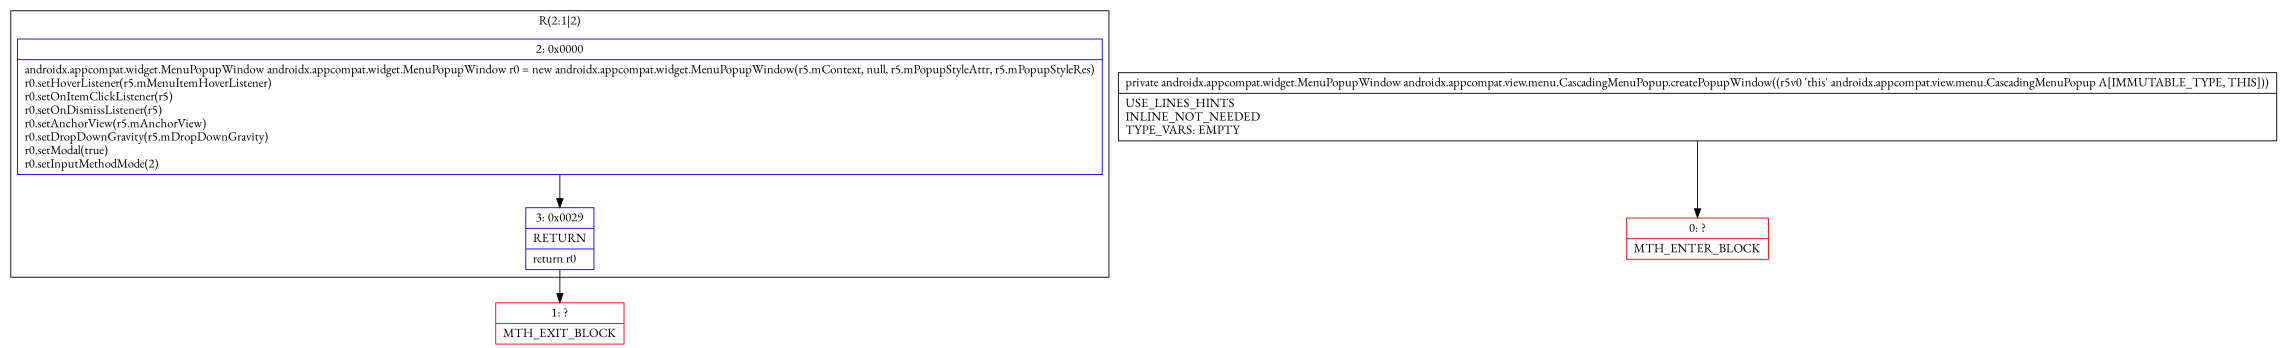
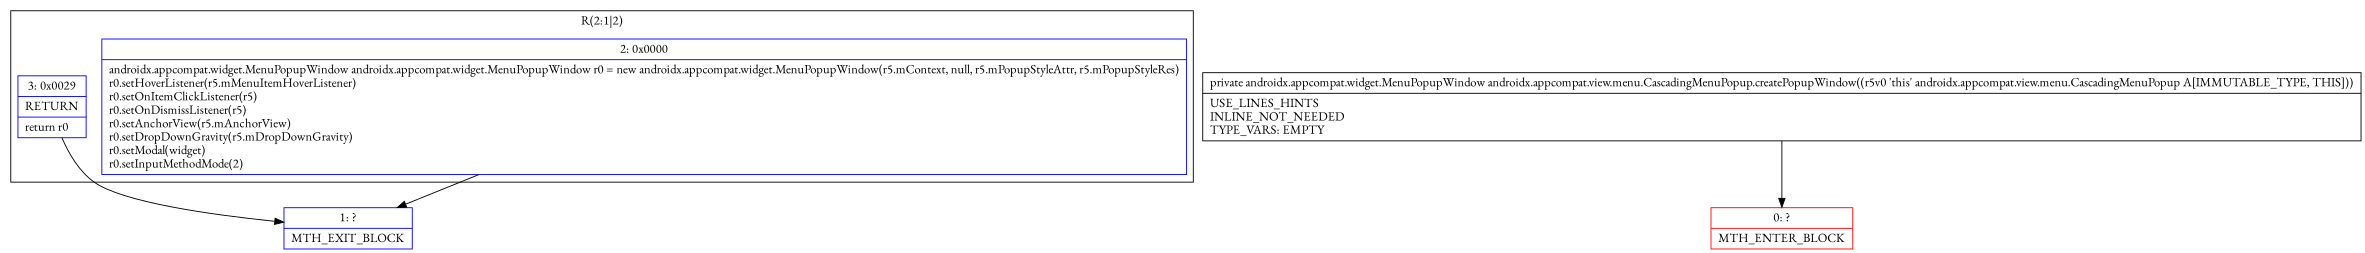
node "2: 0x0000": text "r0.setModal(true)" -> "r0.setModal(widget)"
edge "2: 0x0000" -> "3: 0x0029": now "2: 0x0000" -> "1: ?"
node "1: ?": color red -> blue
